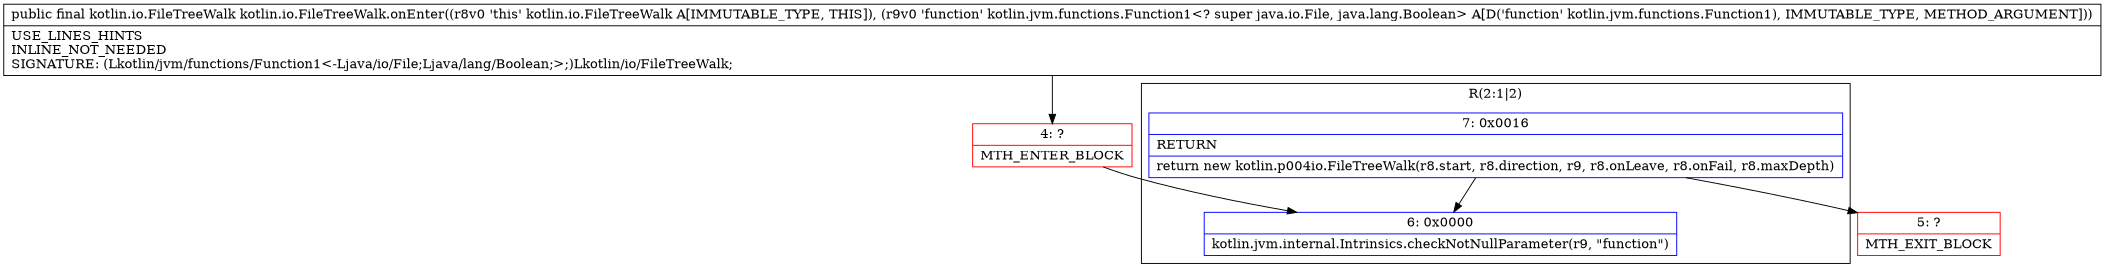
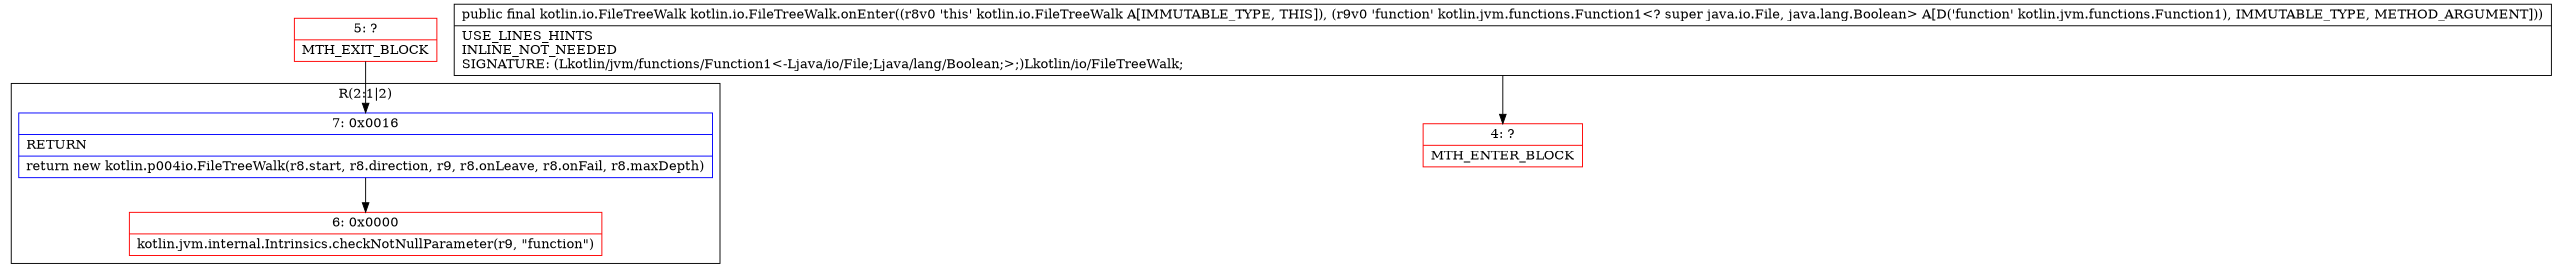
edge "4: ?" -> "6: 0x0000": removed
edge "7: 0x0016" -> "5: ?": reversed
node "6: 0x0000": color blue -> red
